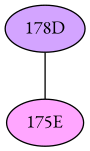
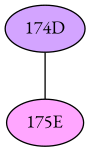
node "178D": label "178D" -> "174D"
